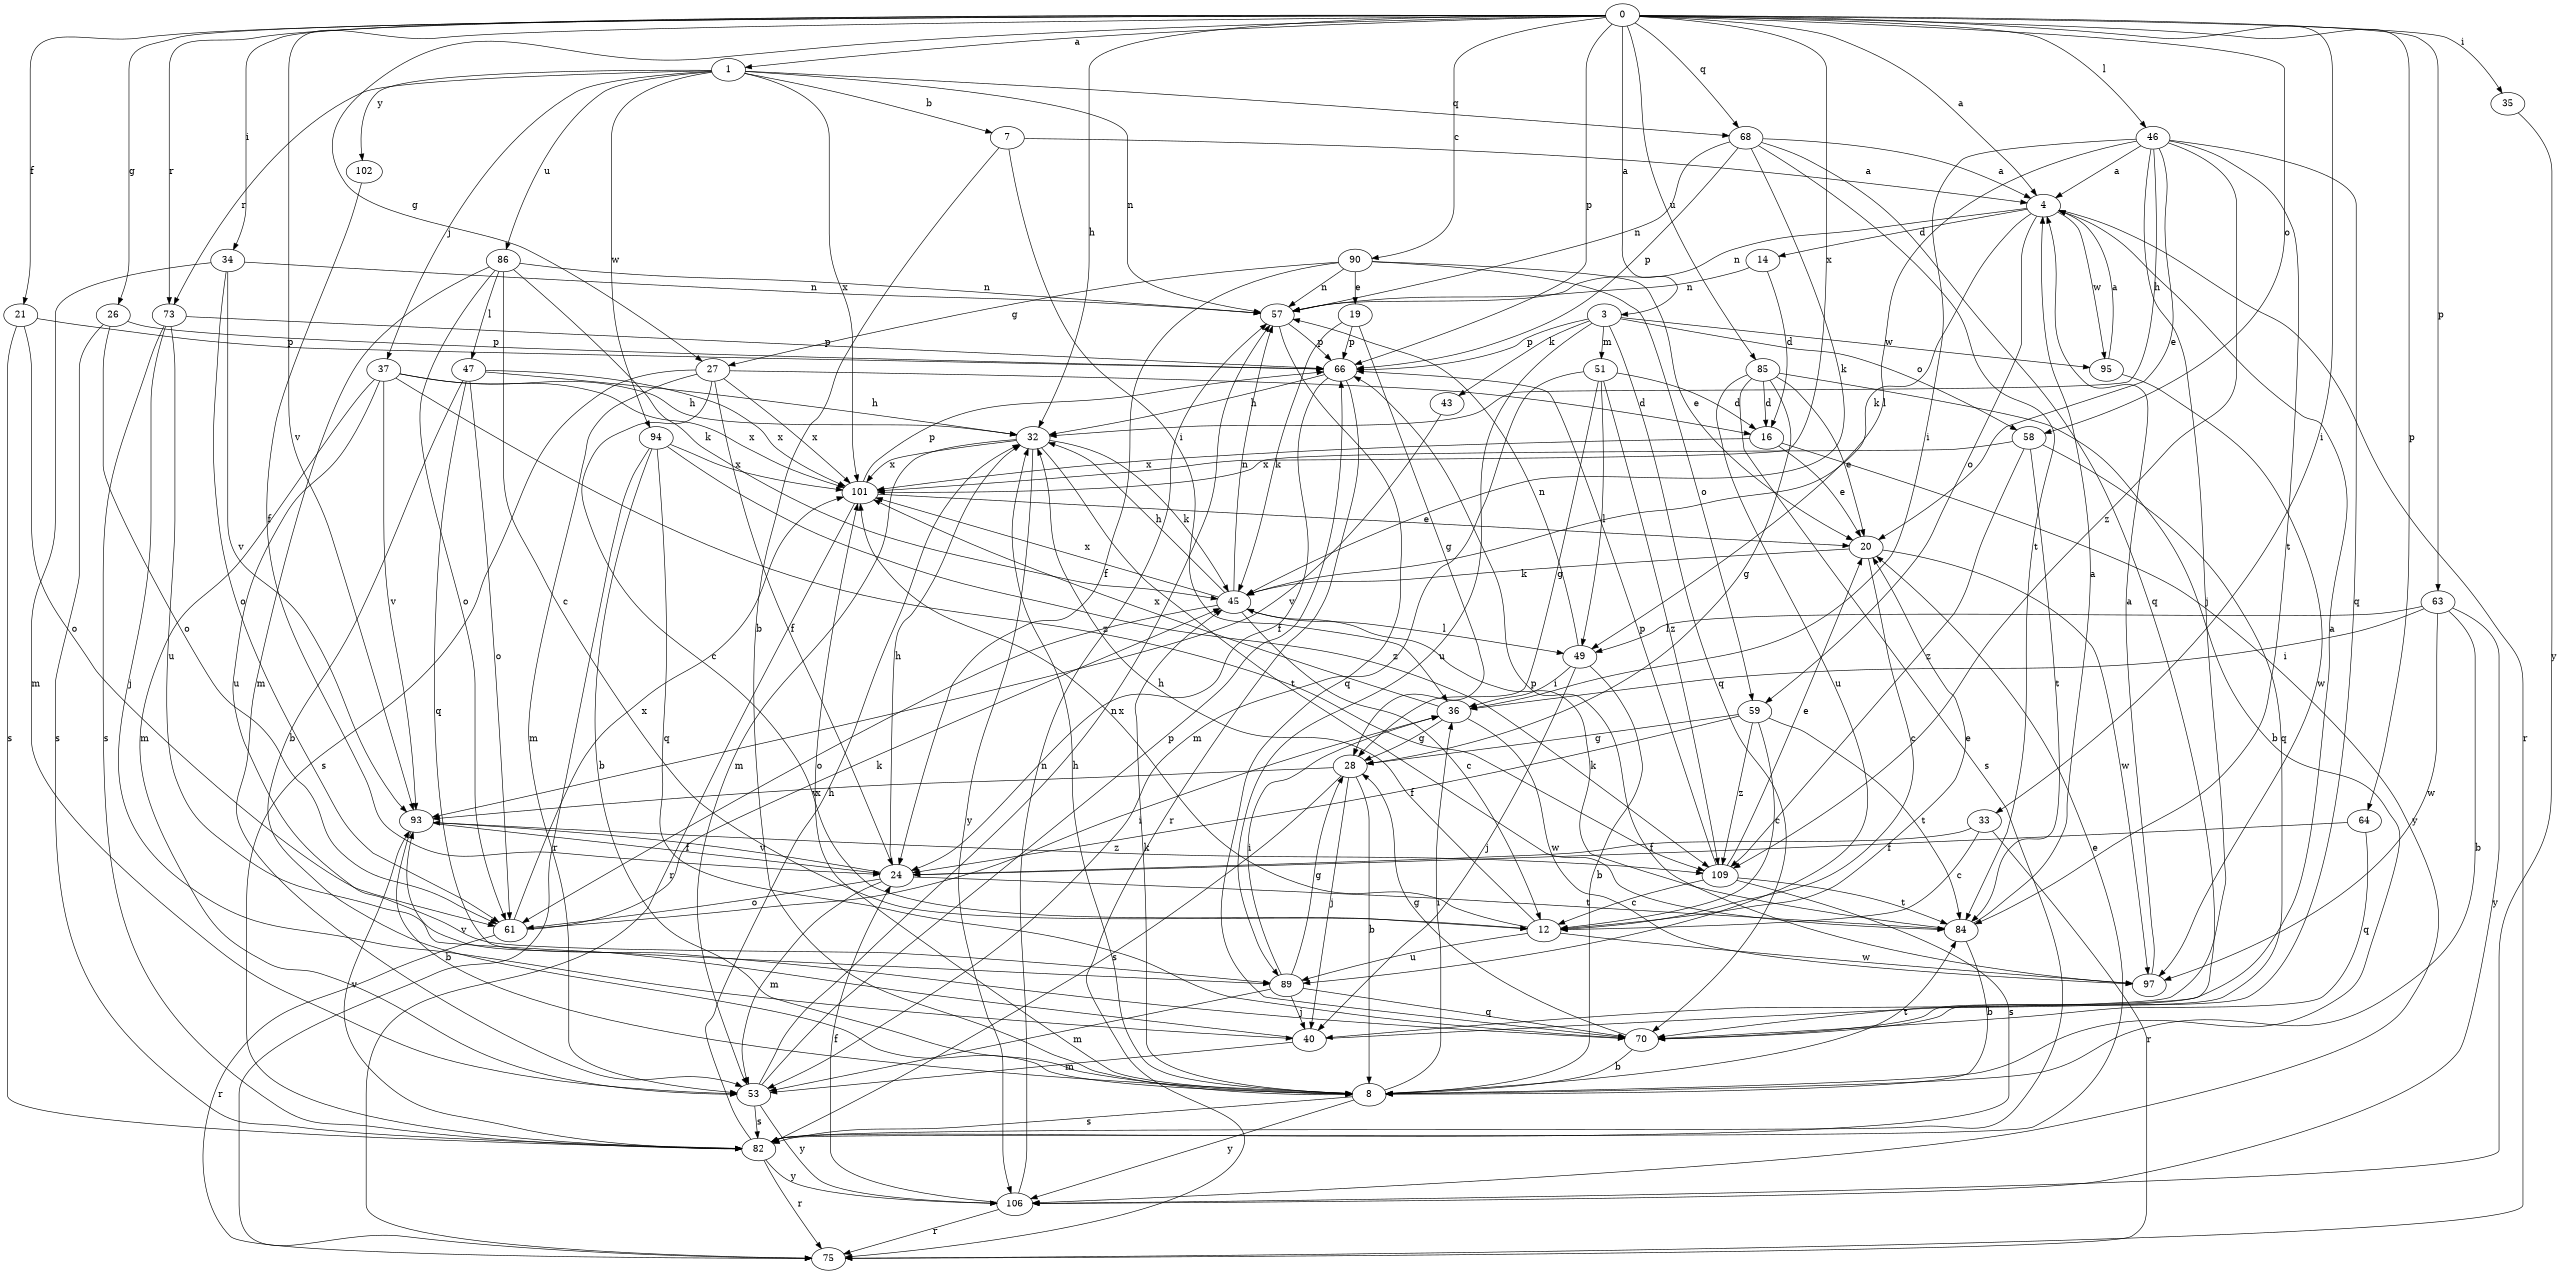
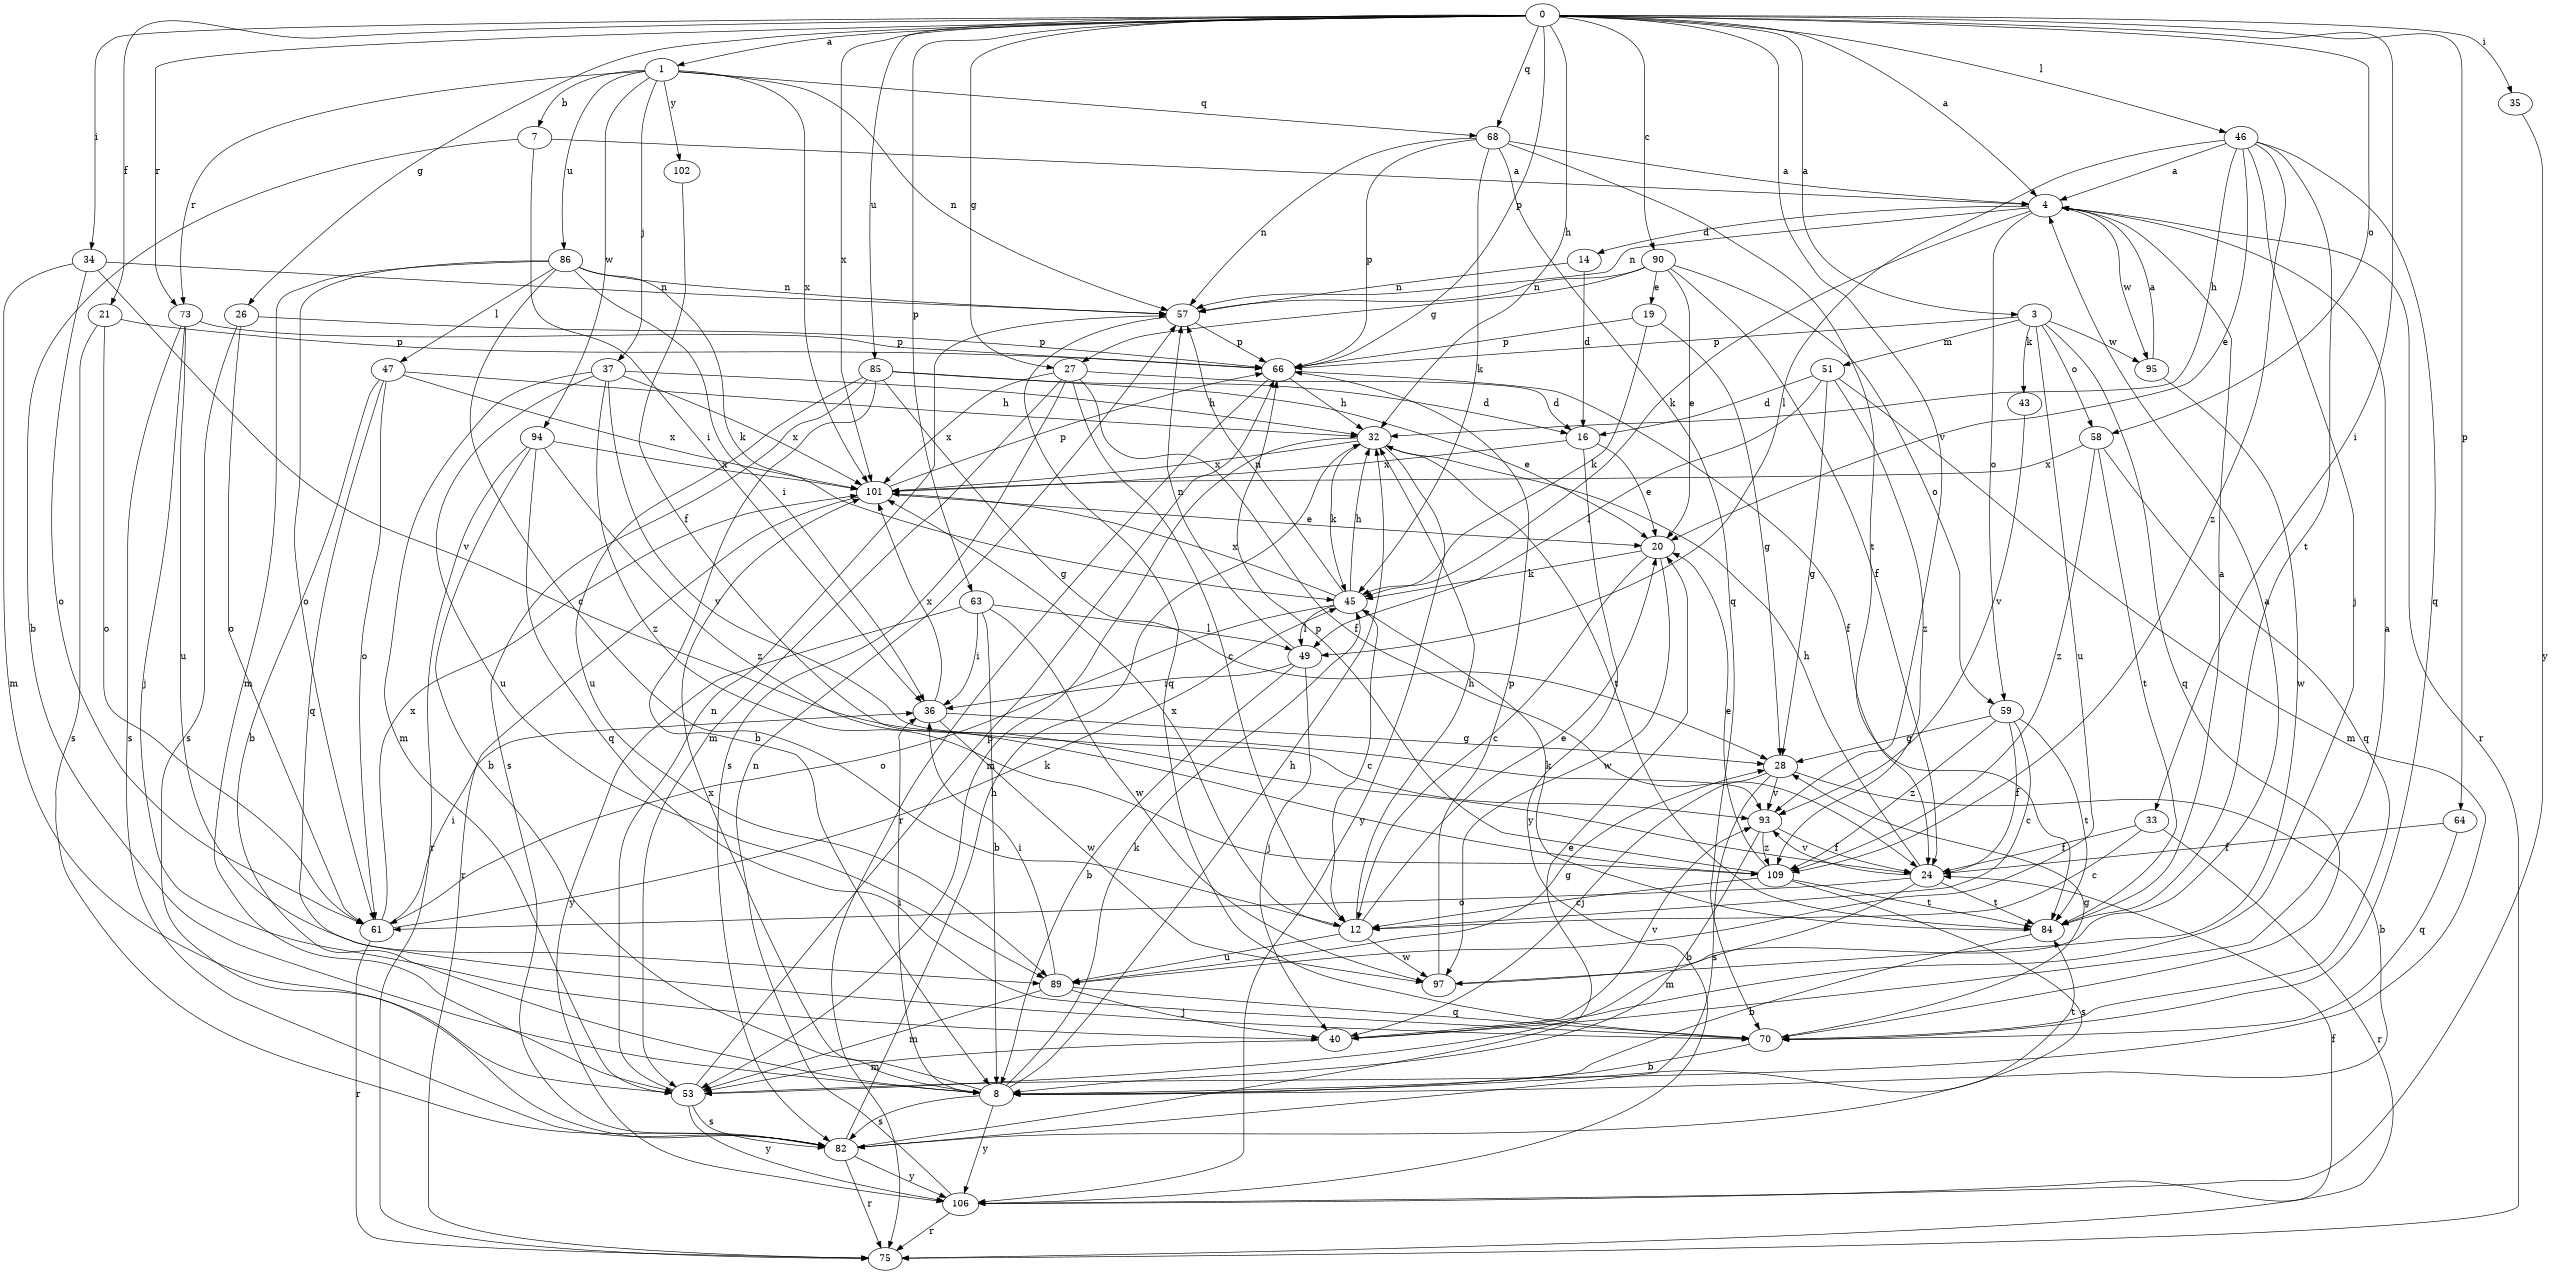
edge "46" -> "36": now "86" -> "36"
edge "82" -> "93": removed, label "v"
